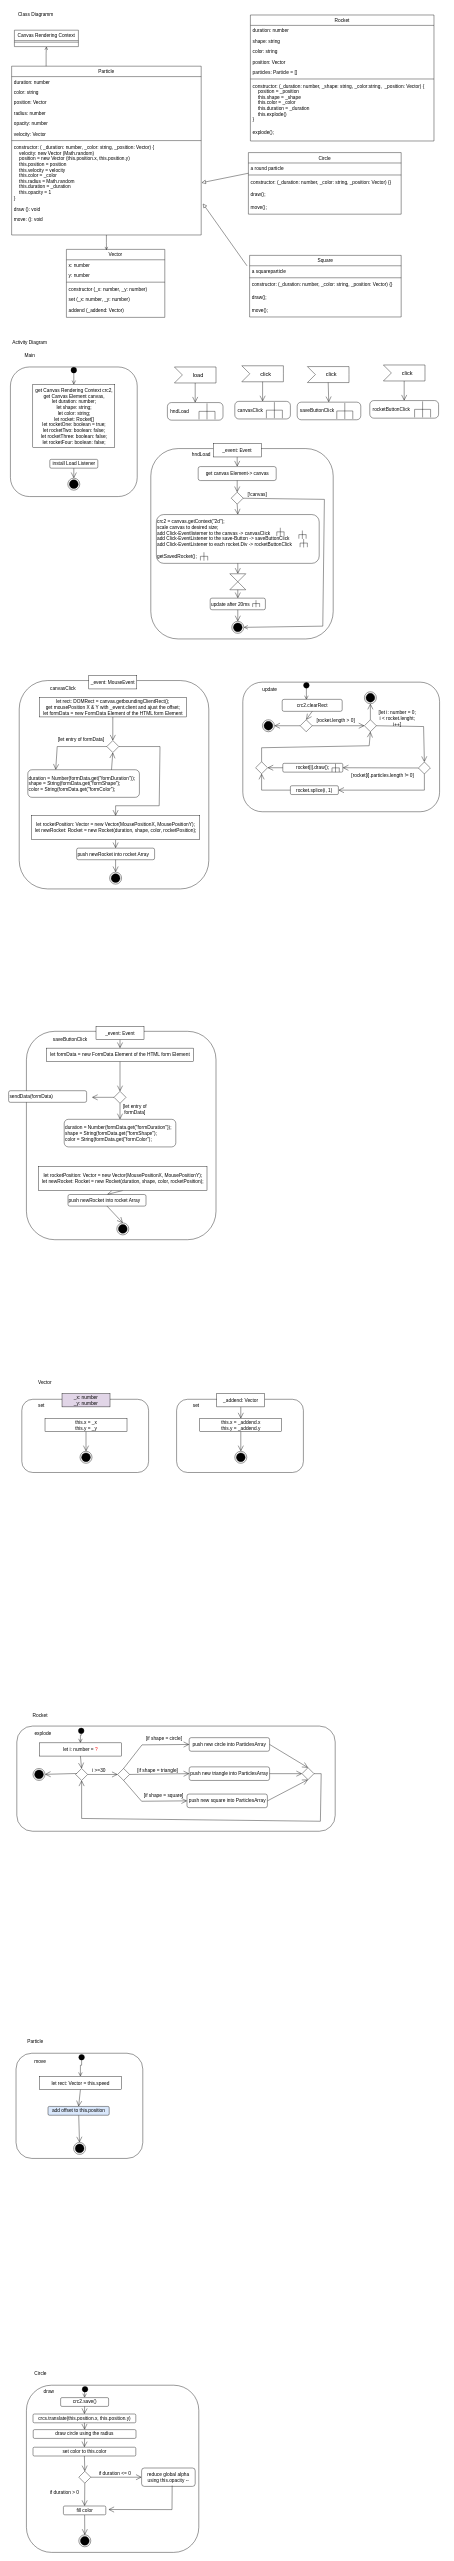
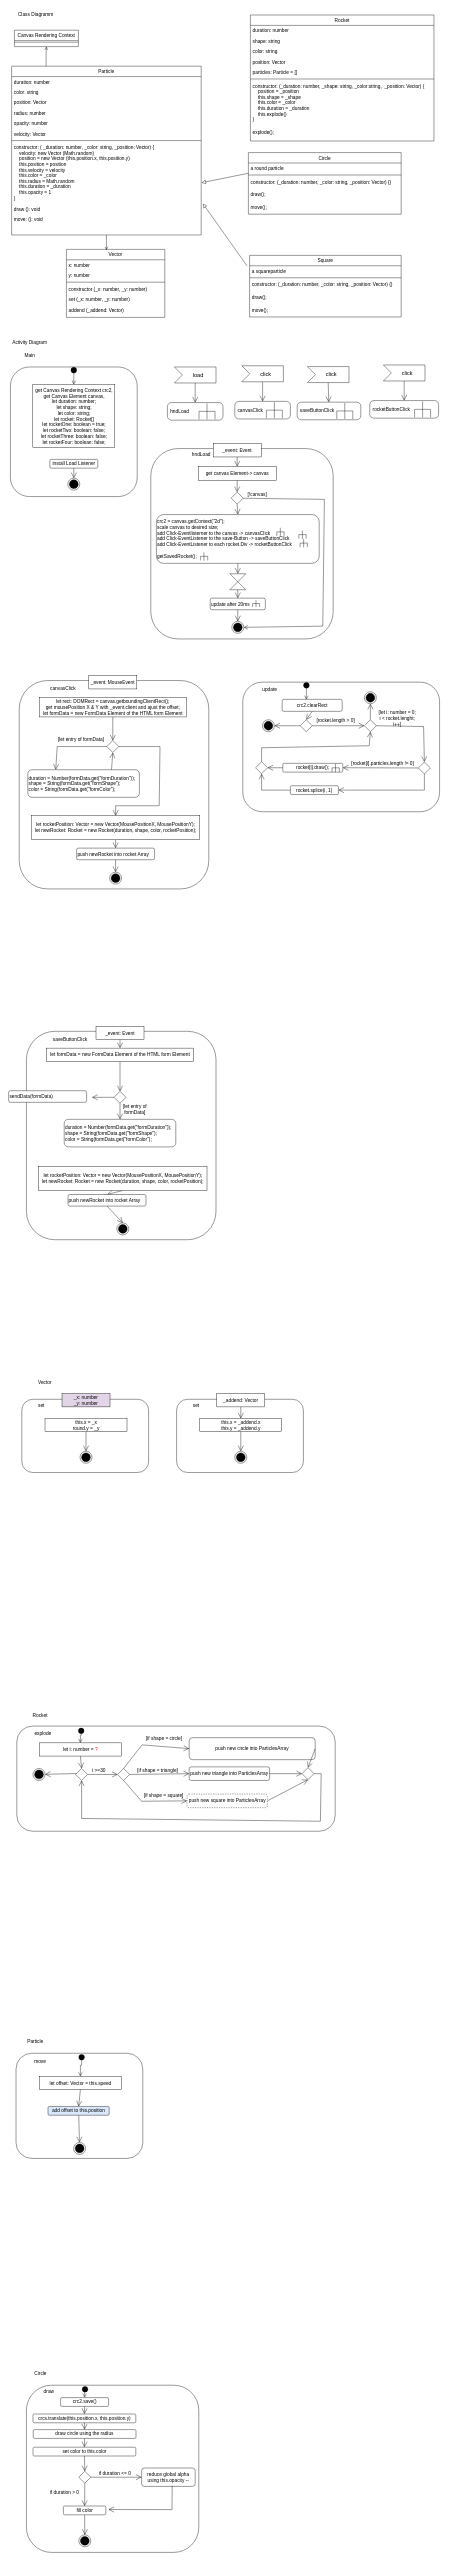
node "get canvas Element-> canvas": shape rounded rectangle -> rectangle
node "[rocket[i].particles.length != 0]": moved (383, 776) -> (383, 764)
node "this.x = _x this.y = _y": label "this.x = _x this.y = _y" -> "this.x = _x round.y = _y"
node "push new circle into ParticlesArray": size 80x14 -> 126x22
node "push new square into ParticlesArray": style solid -> dashed
node "let rect: Vector = this.speed": label "let rect: Vector = this.speed" -> "let offset: Vector = this.speed"
